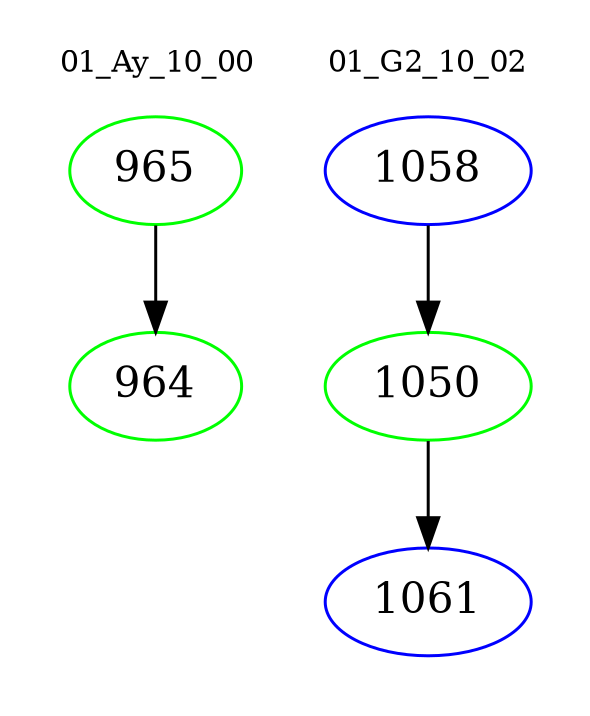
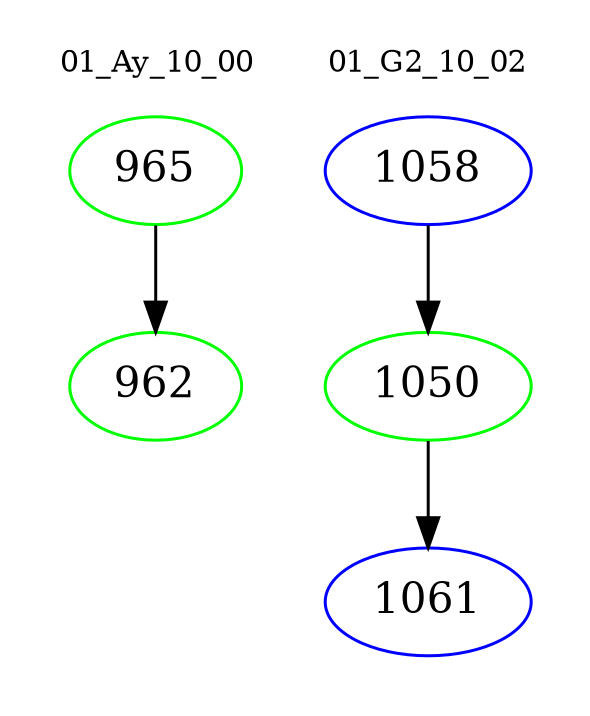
node "964": label "964" -> "962"
